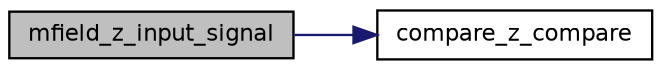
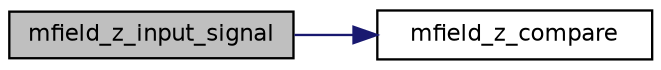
node "compare_z_compare": label "compare_z_compare" -> "mfield_z_compare"
